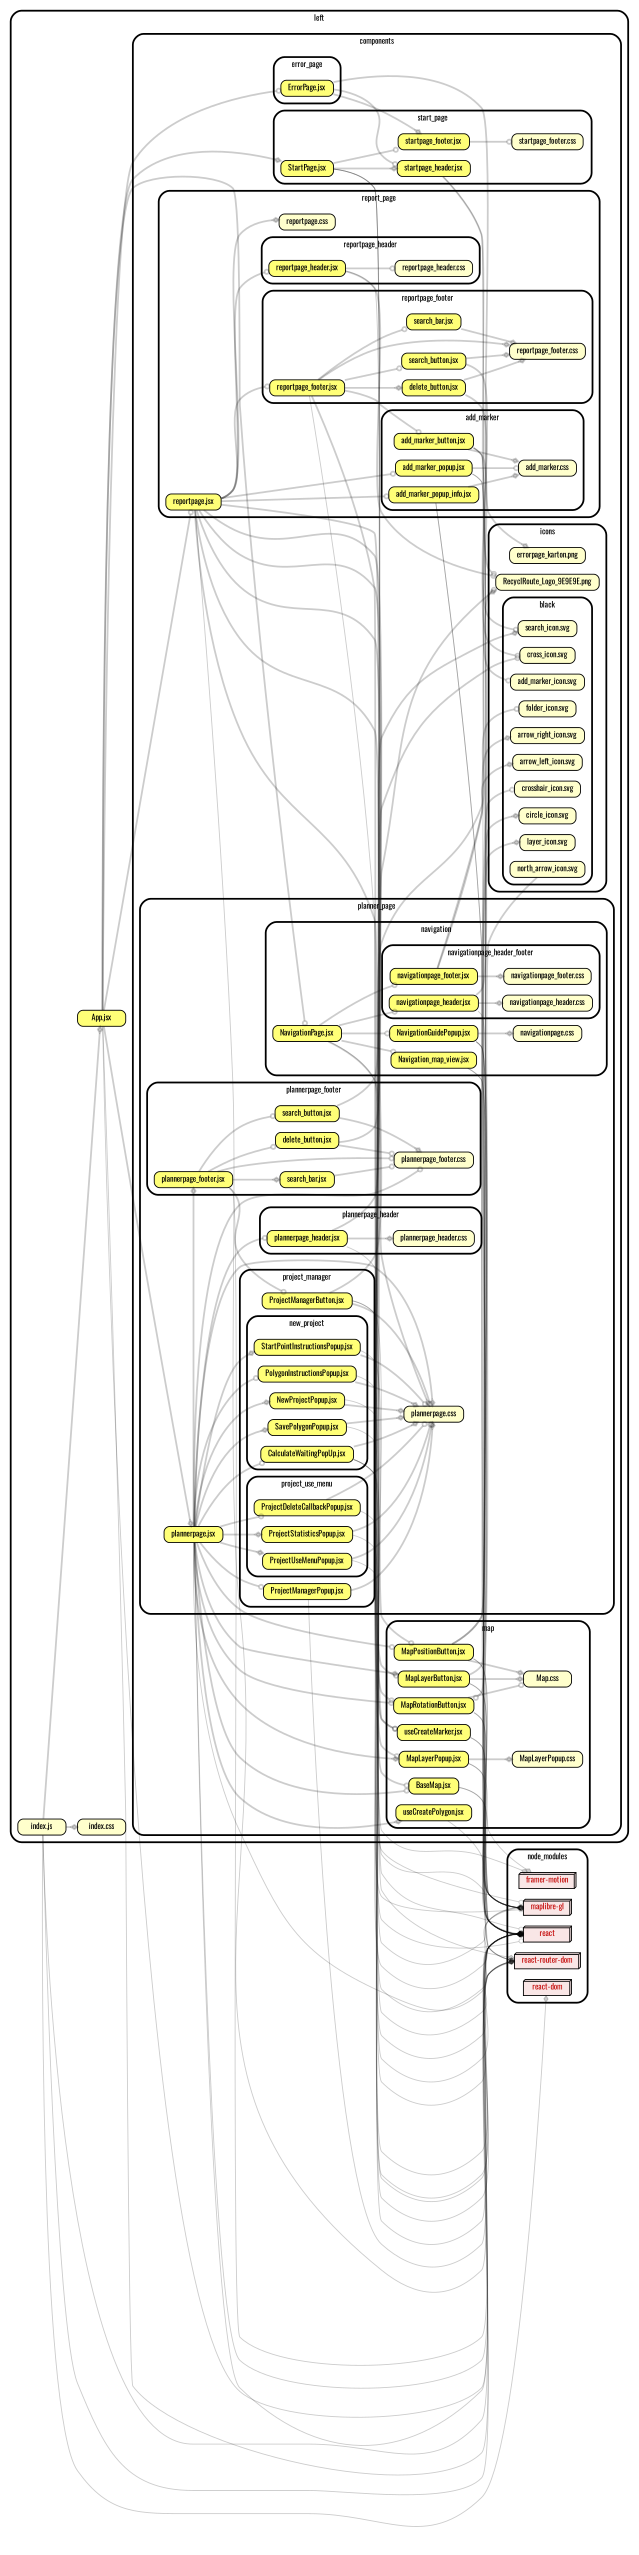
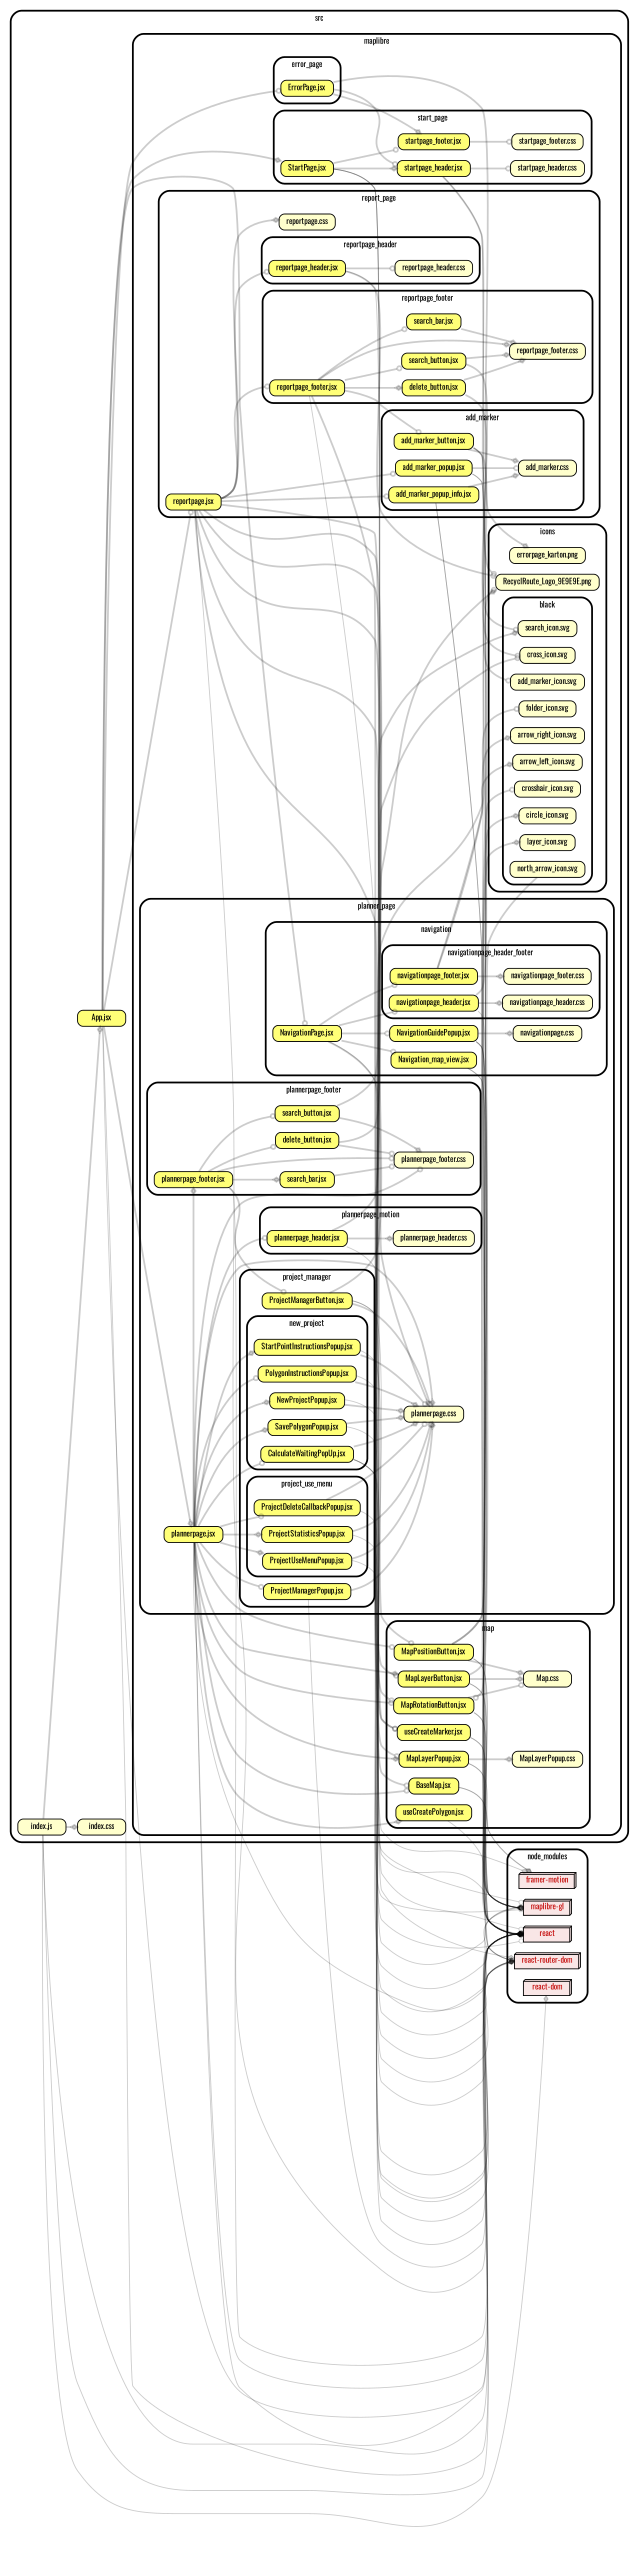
cluster "left": label "left" -> "src"
cluster "components": label "components" -> "maplibre"
node "startpage_header.css": added
cluster "plannerpage_header": label "plannerpage_header" -> "plannerpage_motion"
edge "MapLayerButton.jsx" -> "maplibre-gl": now "MapLayerButton.jsx" -> "framer-motion"
